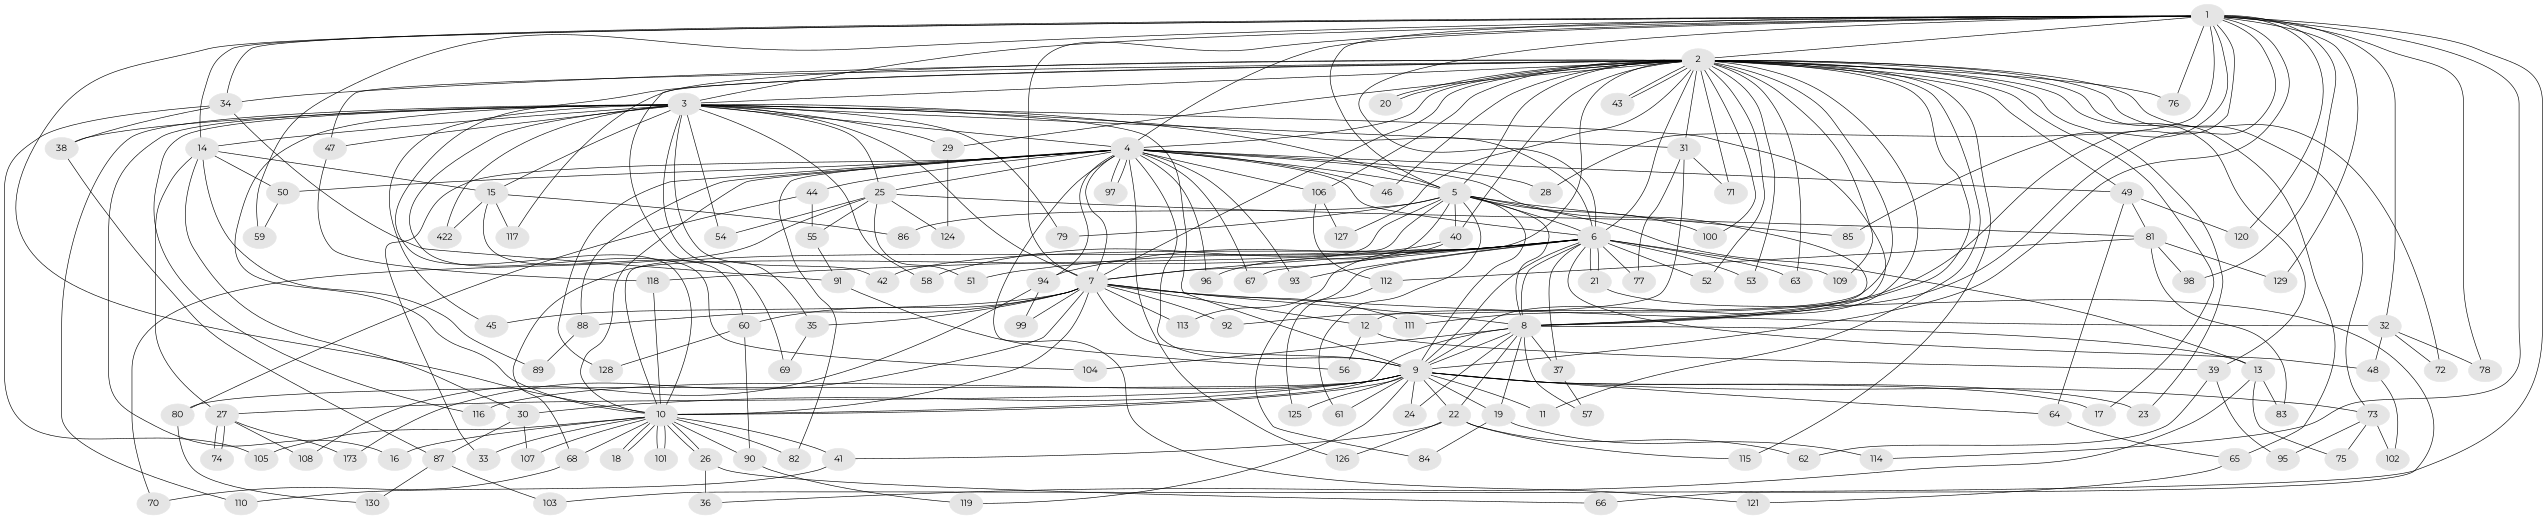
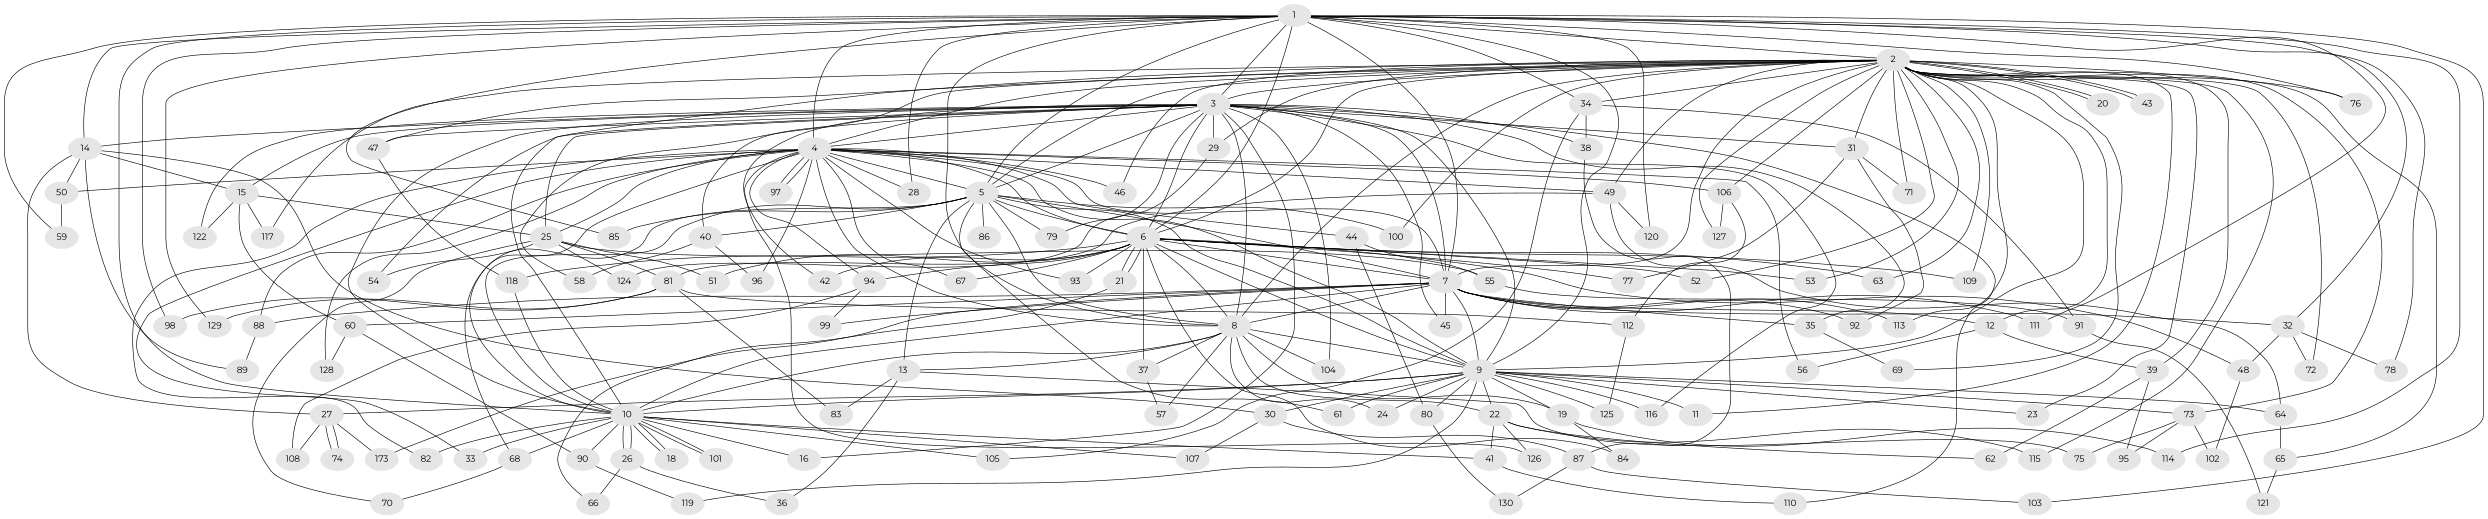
edge "15" -- "86": now "15" -- "25"
node "422": label "422" -> "122"
node "17": removed
